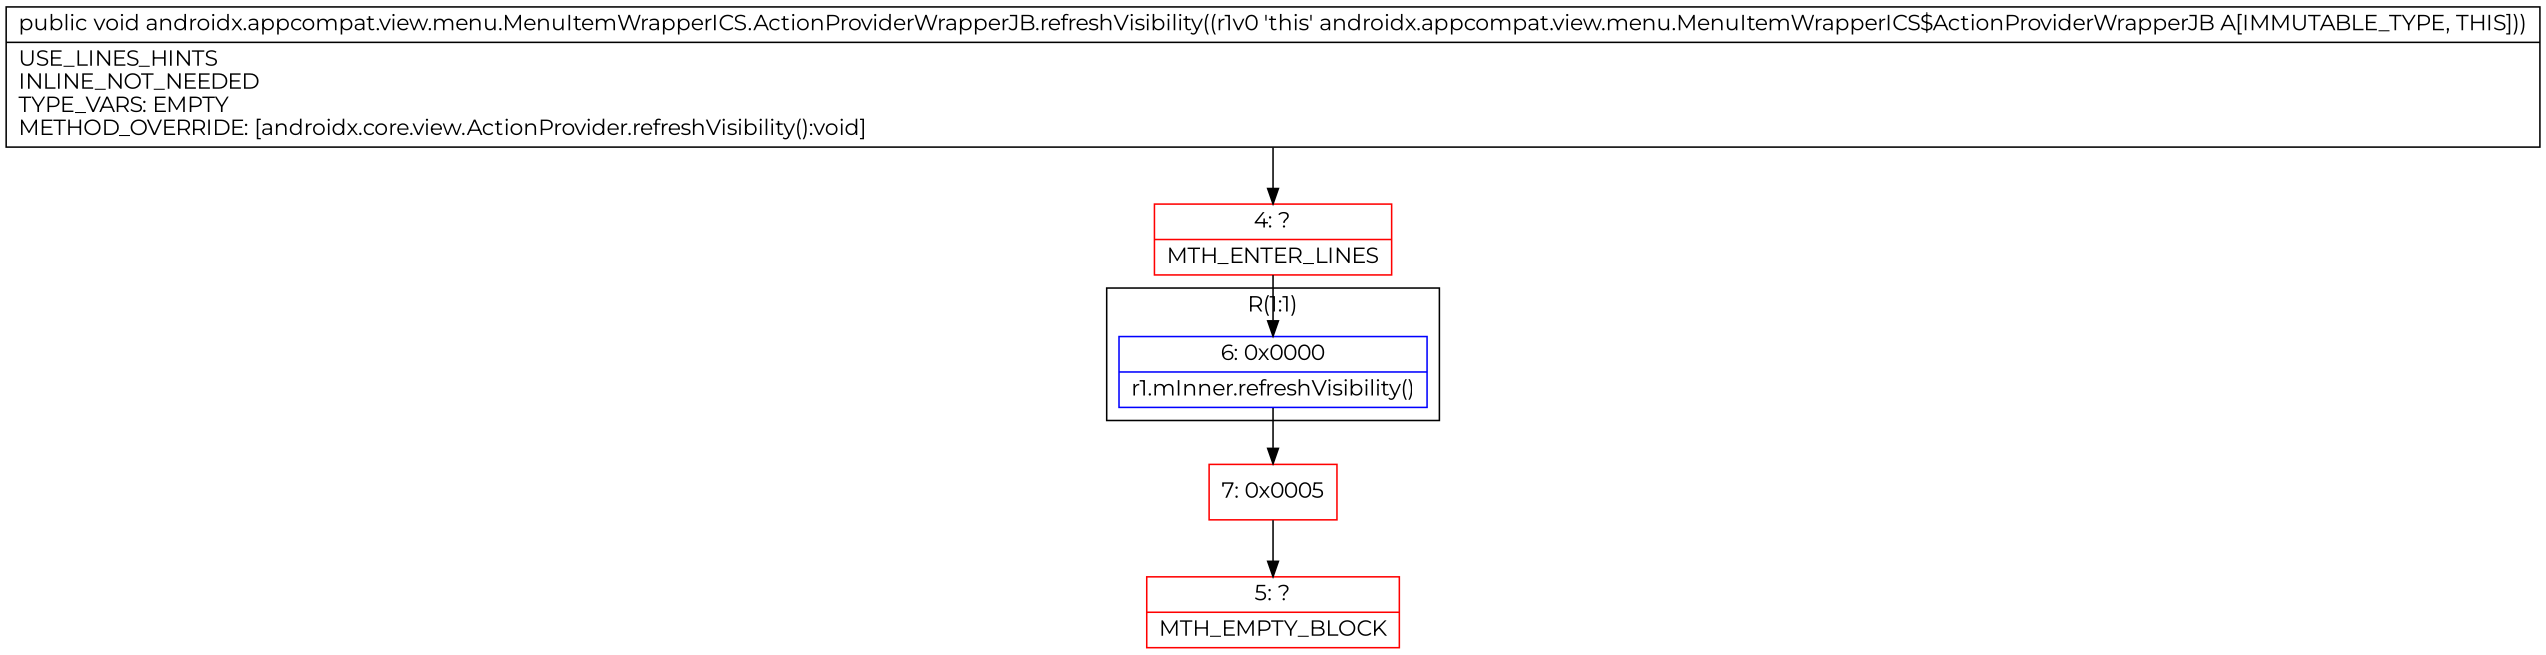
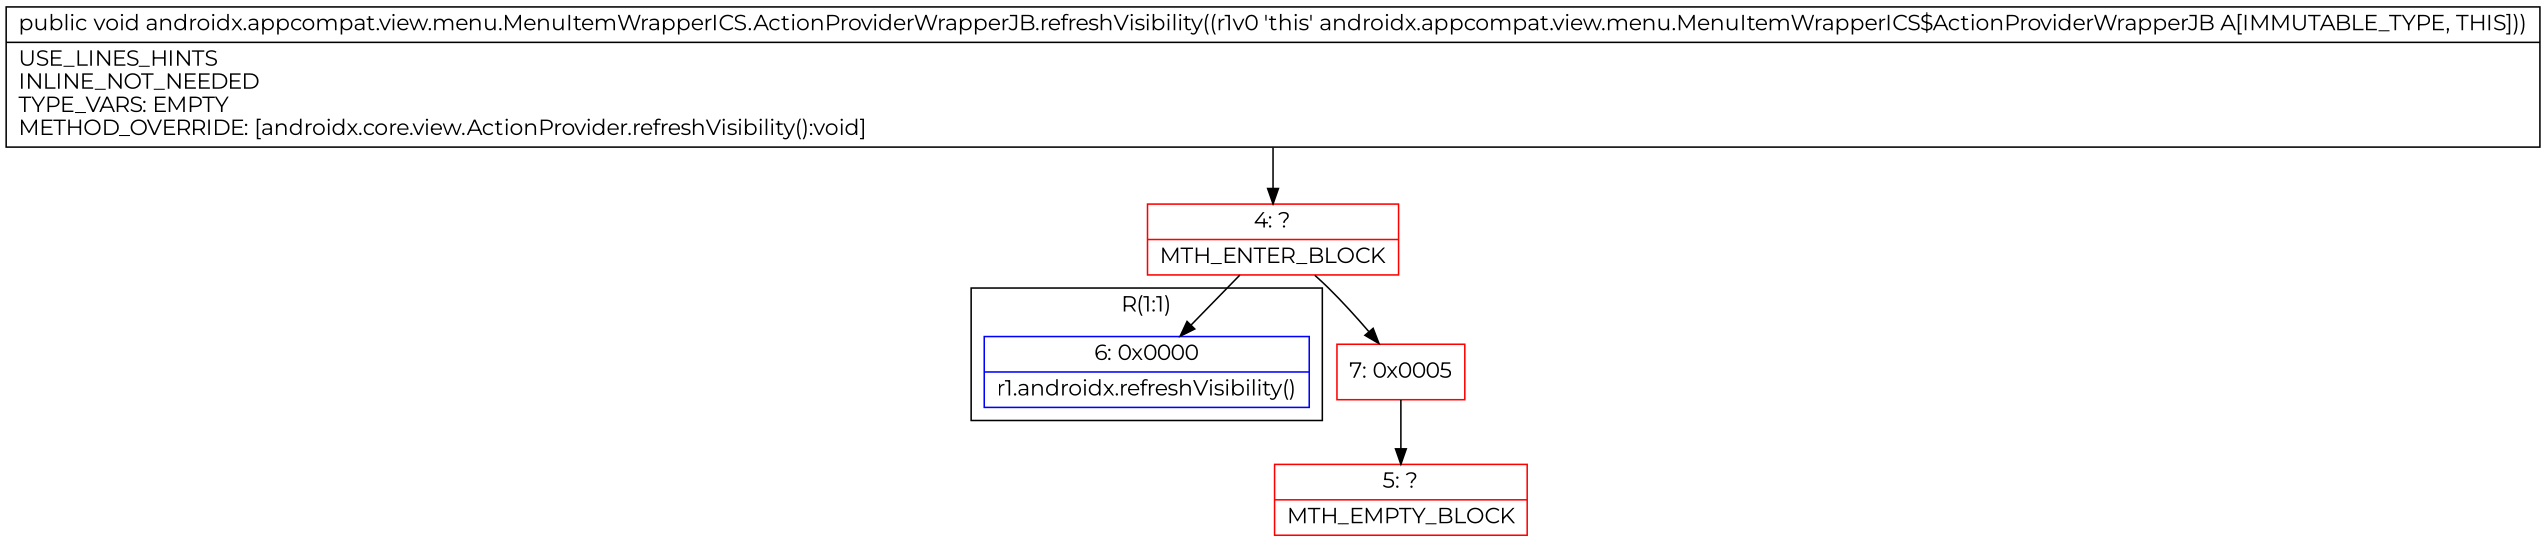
node "4: ?": text "MTH_ENTER_LINES" -> "MTH_ENTER_BLOCK"
node "6: 0x0000": text "r1.mInner.refreshVisibility()" -> "r1.androidx.refreshVisibility()"
edge "6: 0x0000" -> "7: 0x0005": now "4: ?" -> "7: 0x0005"
